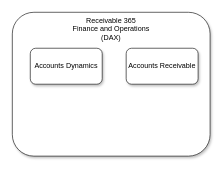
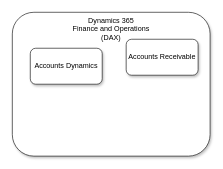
node "Receivable 365 Finance and Operations (DAX)": label "Receivable 365 Finance and Operations (DAX)" -> "Dynamics 365 Finance and Operations (DAX)"
node "Accounts Receivable": moved (162, 66) -> (162, 57)
